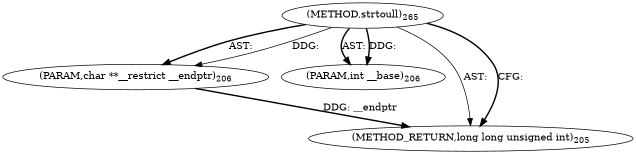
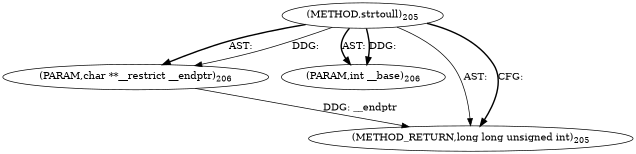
node "(METHOD,strtoull)": text "265" -> "205"
edge "(PARAM,char **__restrict __endptr)" -> "(METHOD_RETURN,long long unsigned int)": style bold -> solid
